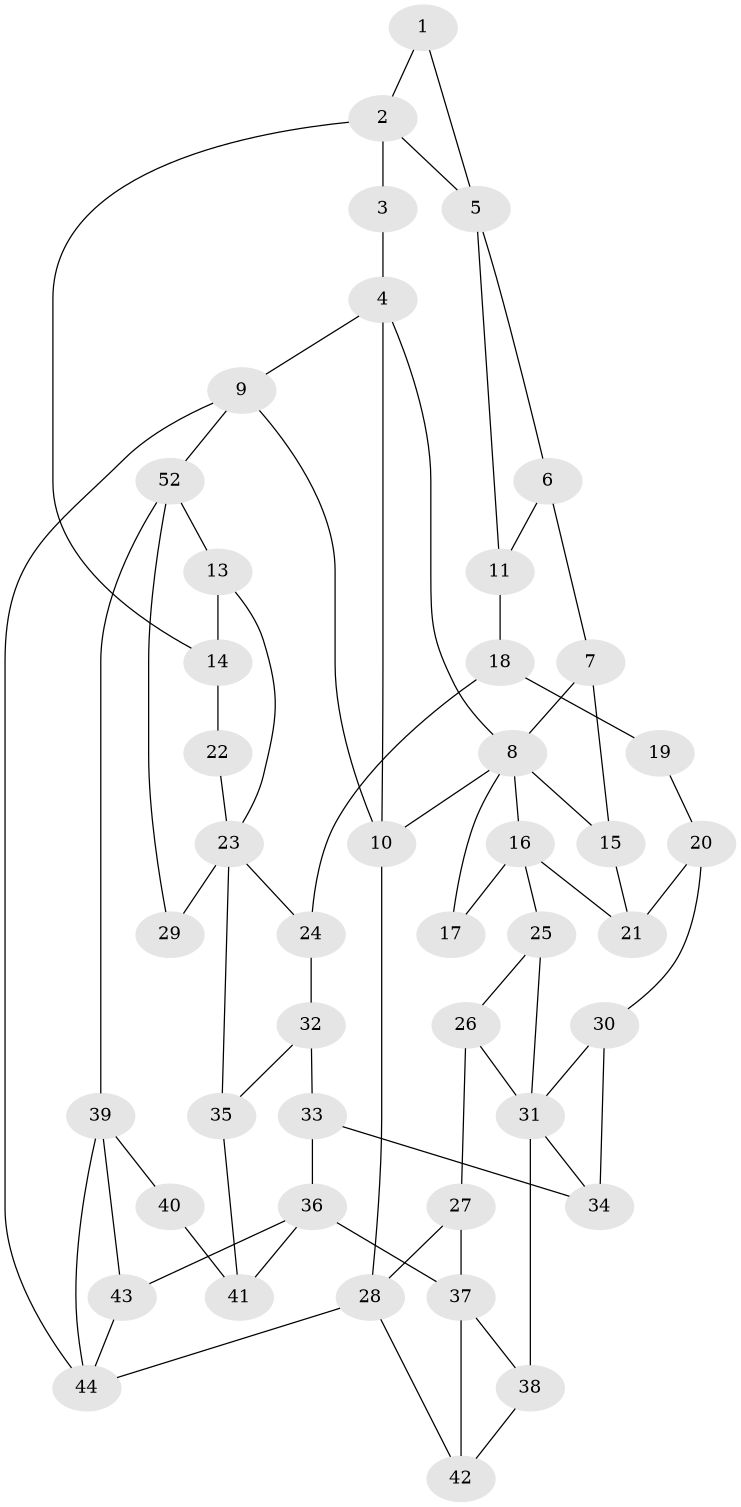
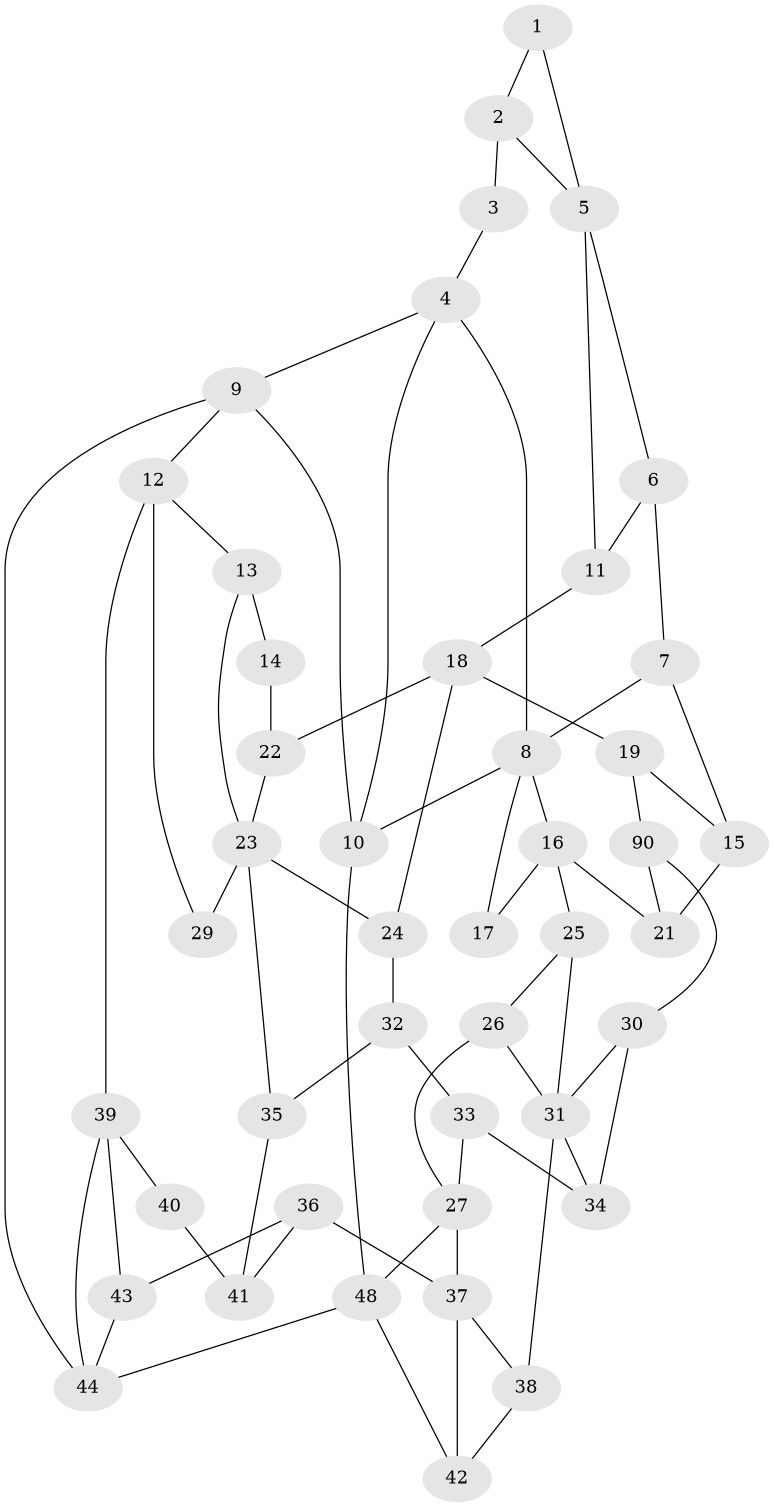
edge "2" -- "14": removed
node "52": label "52" -> "12"
edge "18" -- "22": added
edge "8" -- "15": now "19" -- "15"
node "20": label "20" -> "90"
edge "33" -- "36": now "33" -- "27"
node "28": label "28" -> "48"
